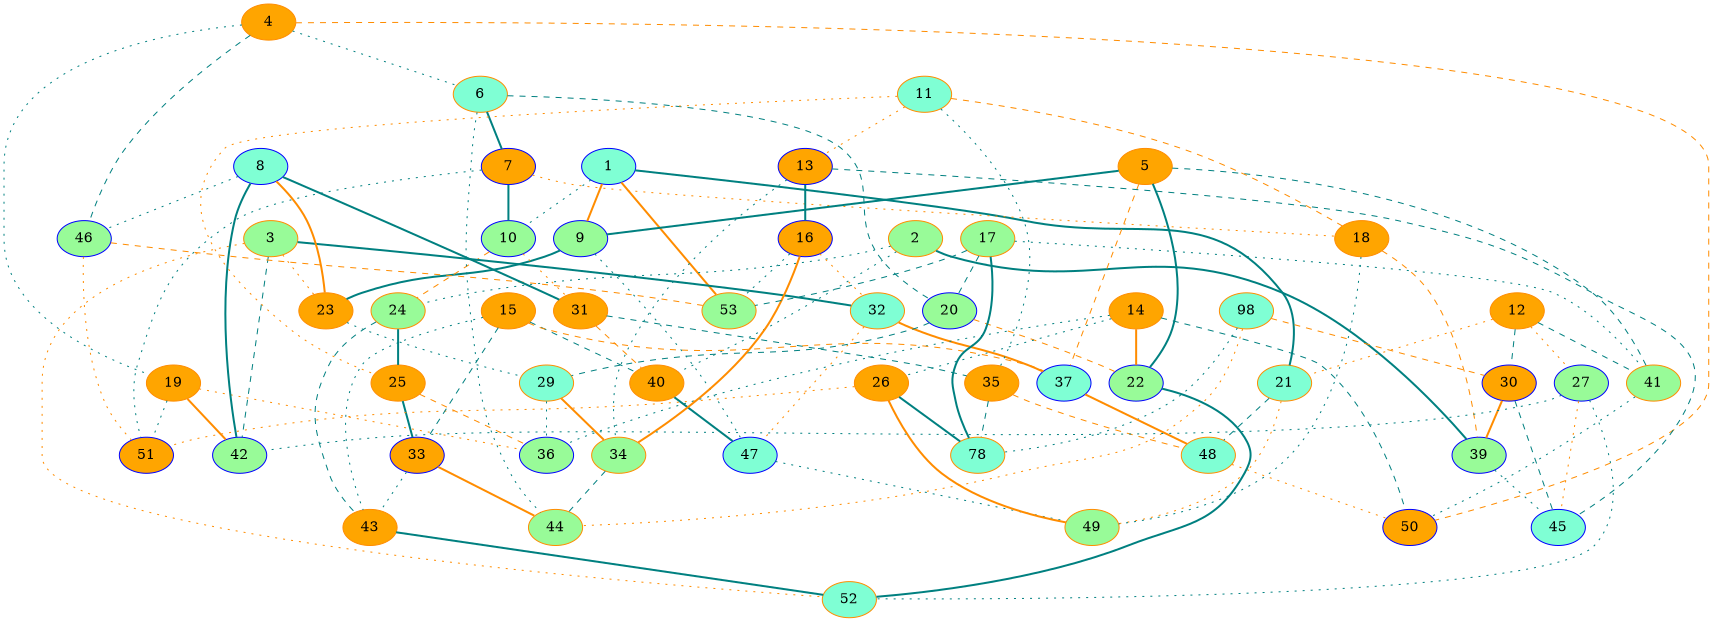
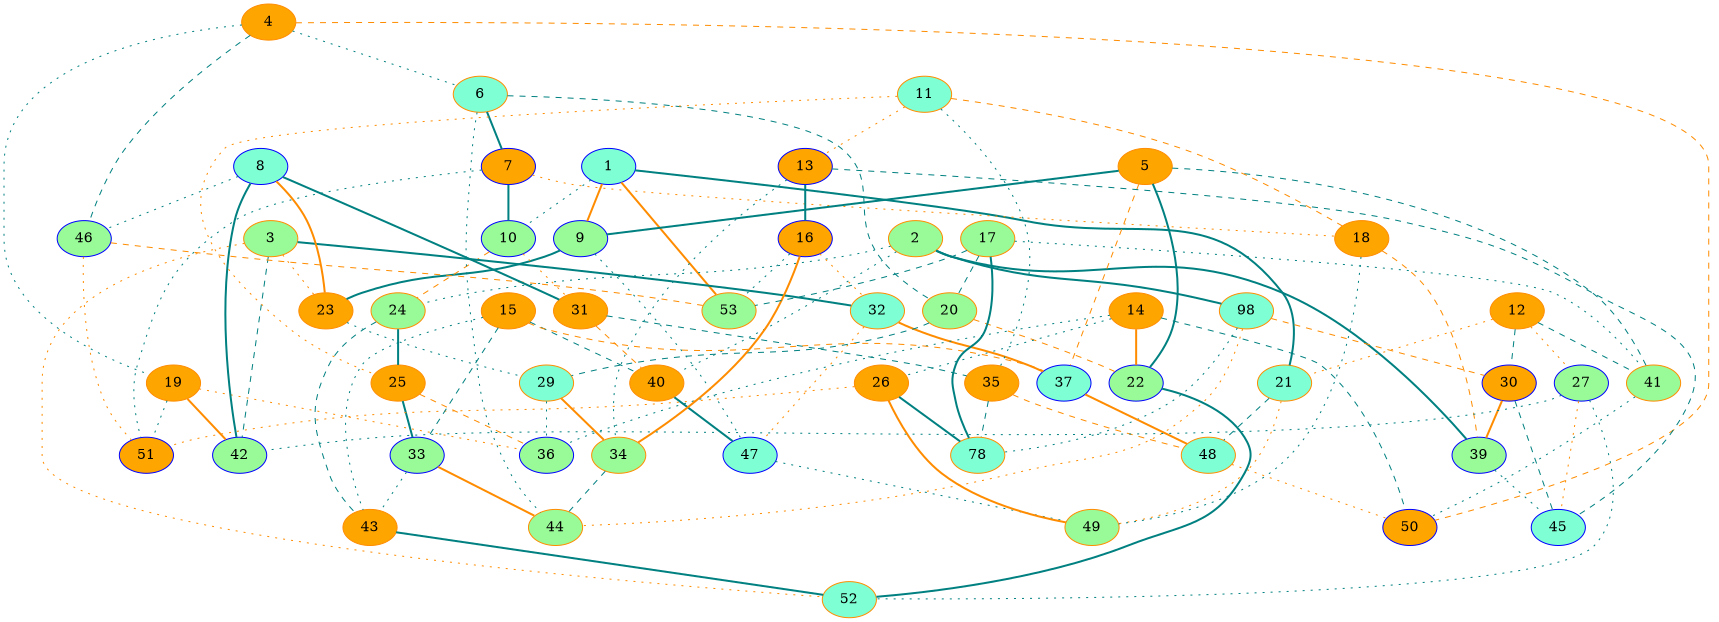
edge "2" -- "98": added
node "20": color blue -> darkorange
node "33": fillcolor orange -> palegreen
